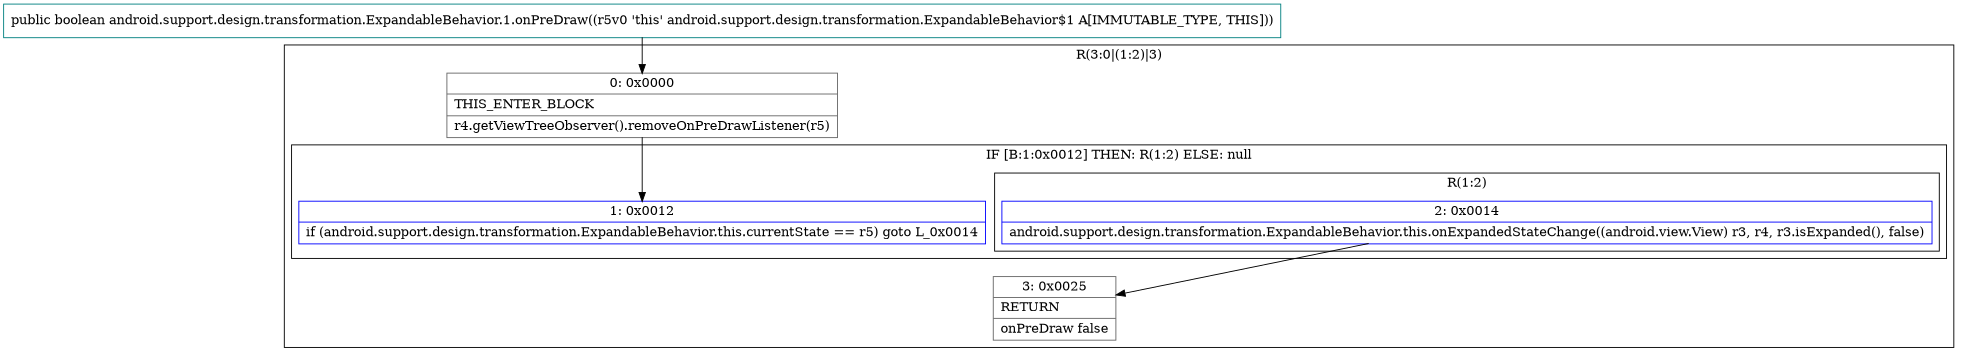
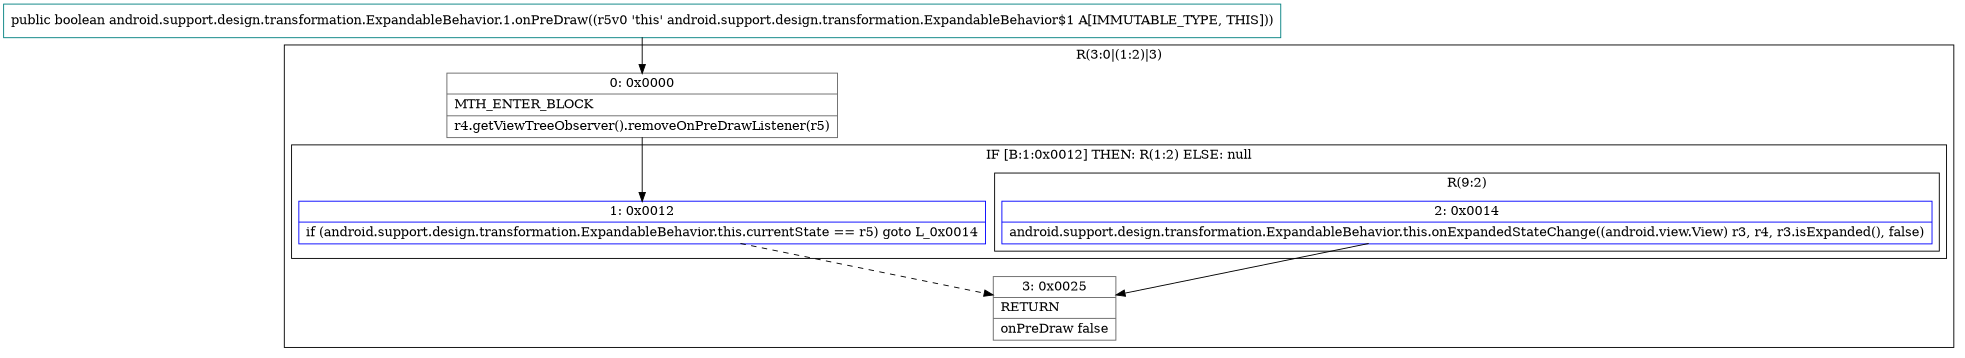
node "0: 0x0000": text "THIS_ENTER_BLOCK" -> "MTH_ENTER_BLOCK"
cluster "R(1:2)": label "R(1:2)" -> "R(9:2)"
edge "1: 0x0012" -> "3: 0x0025": added
